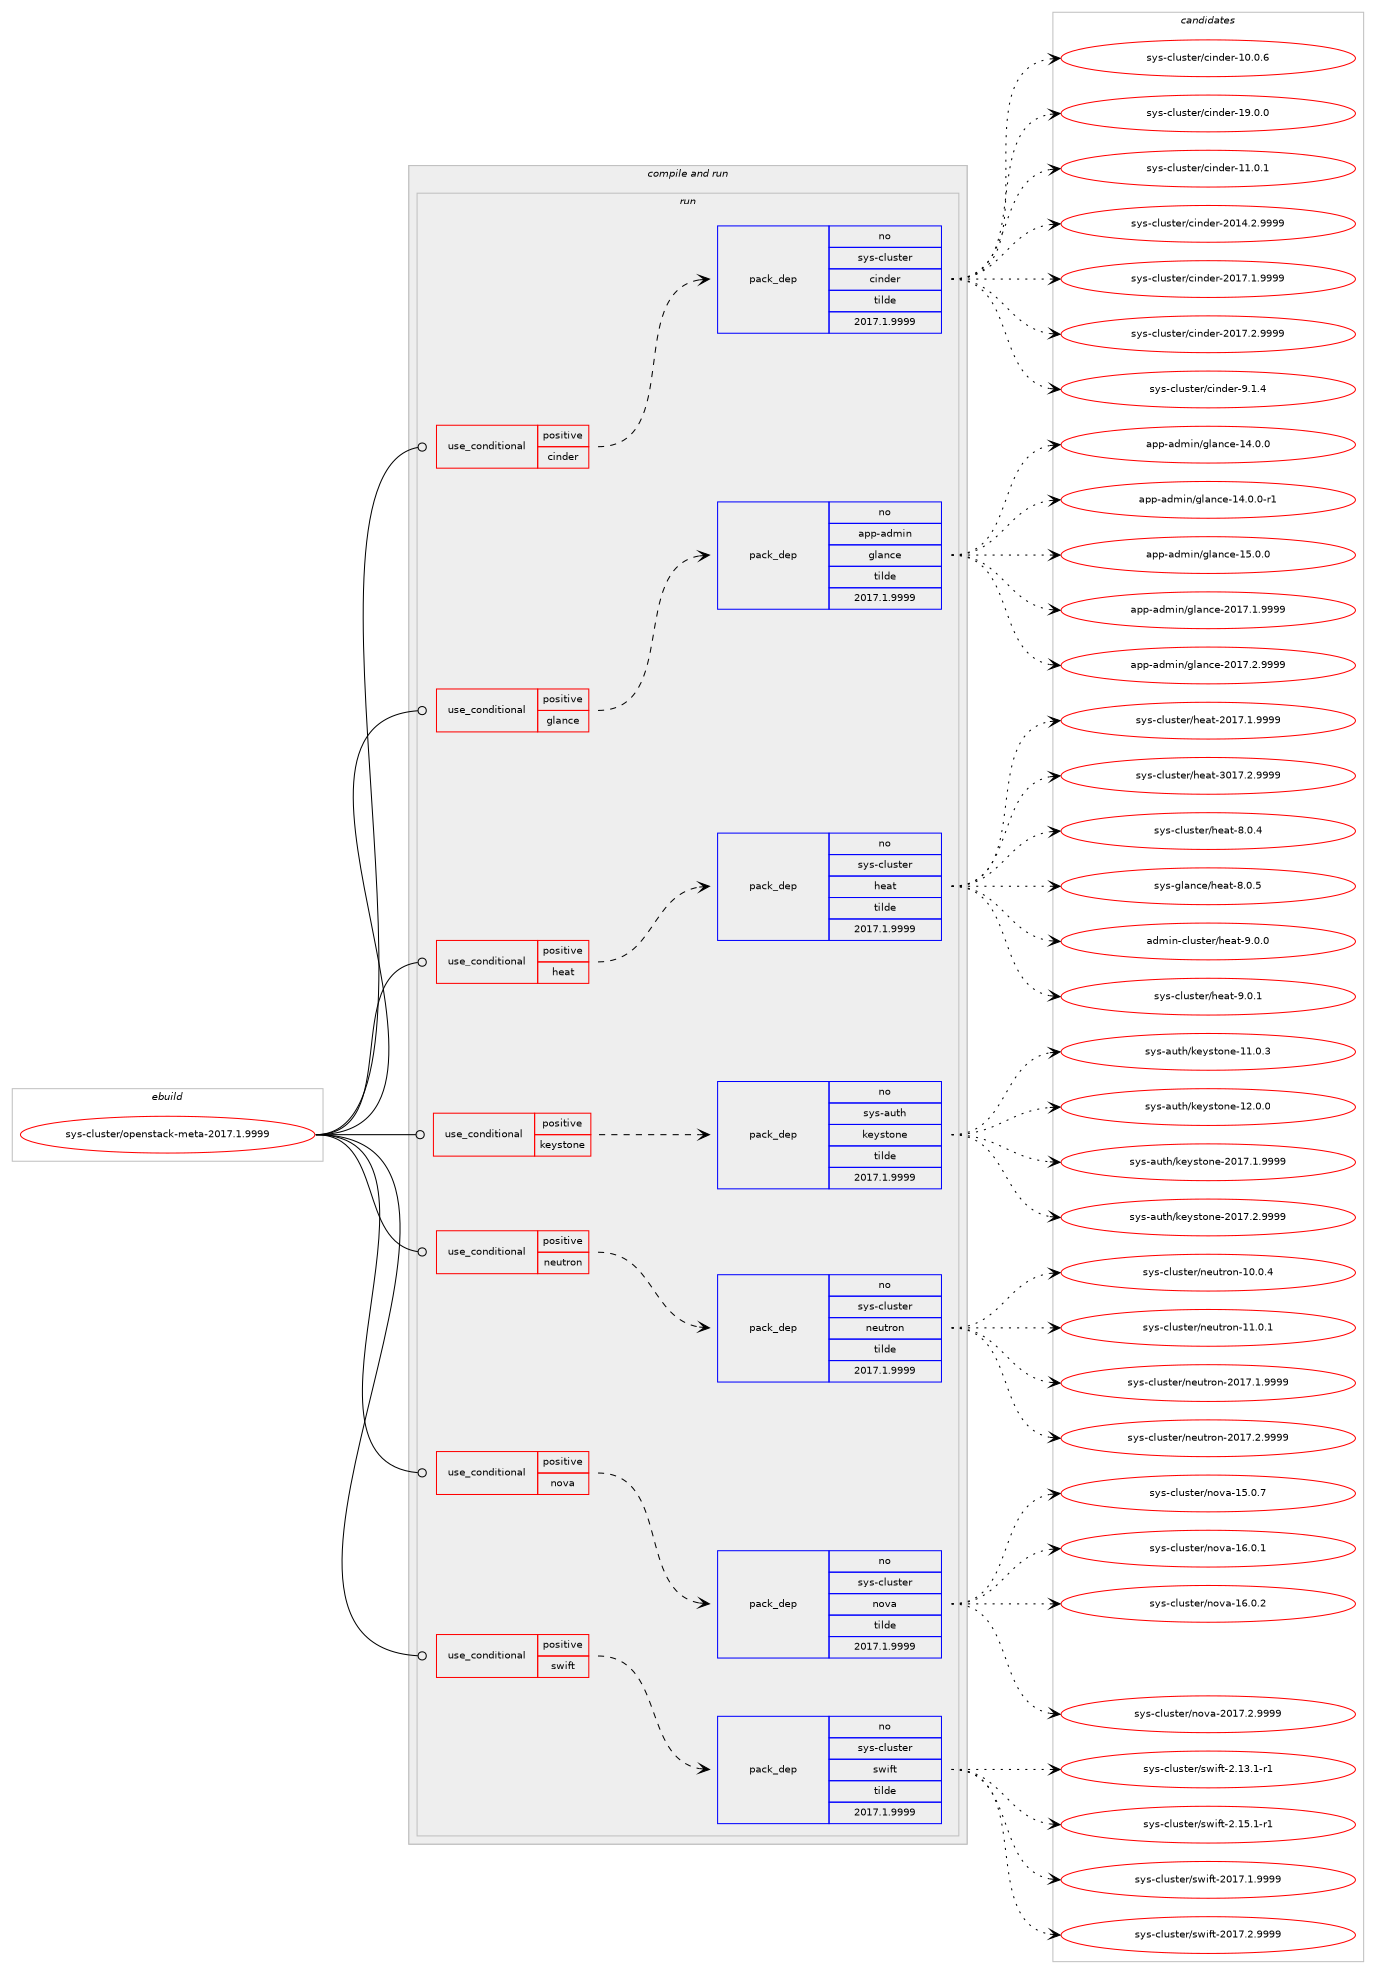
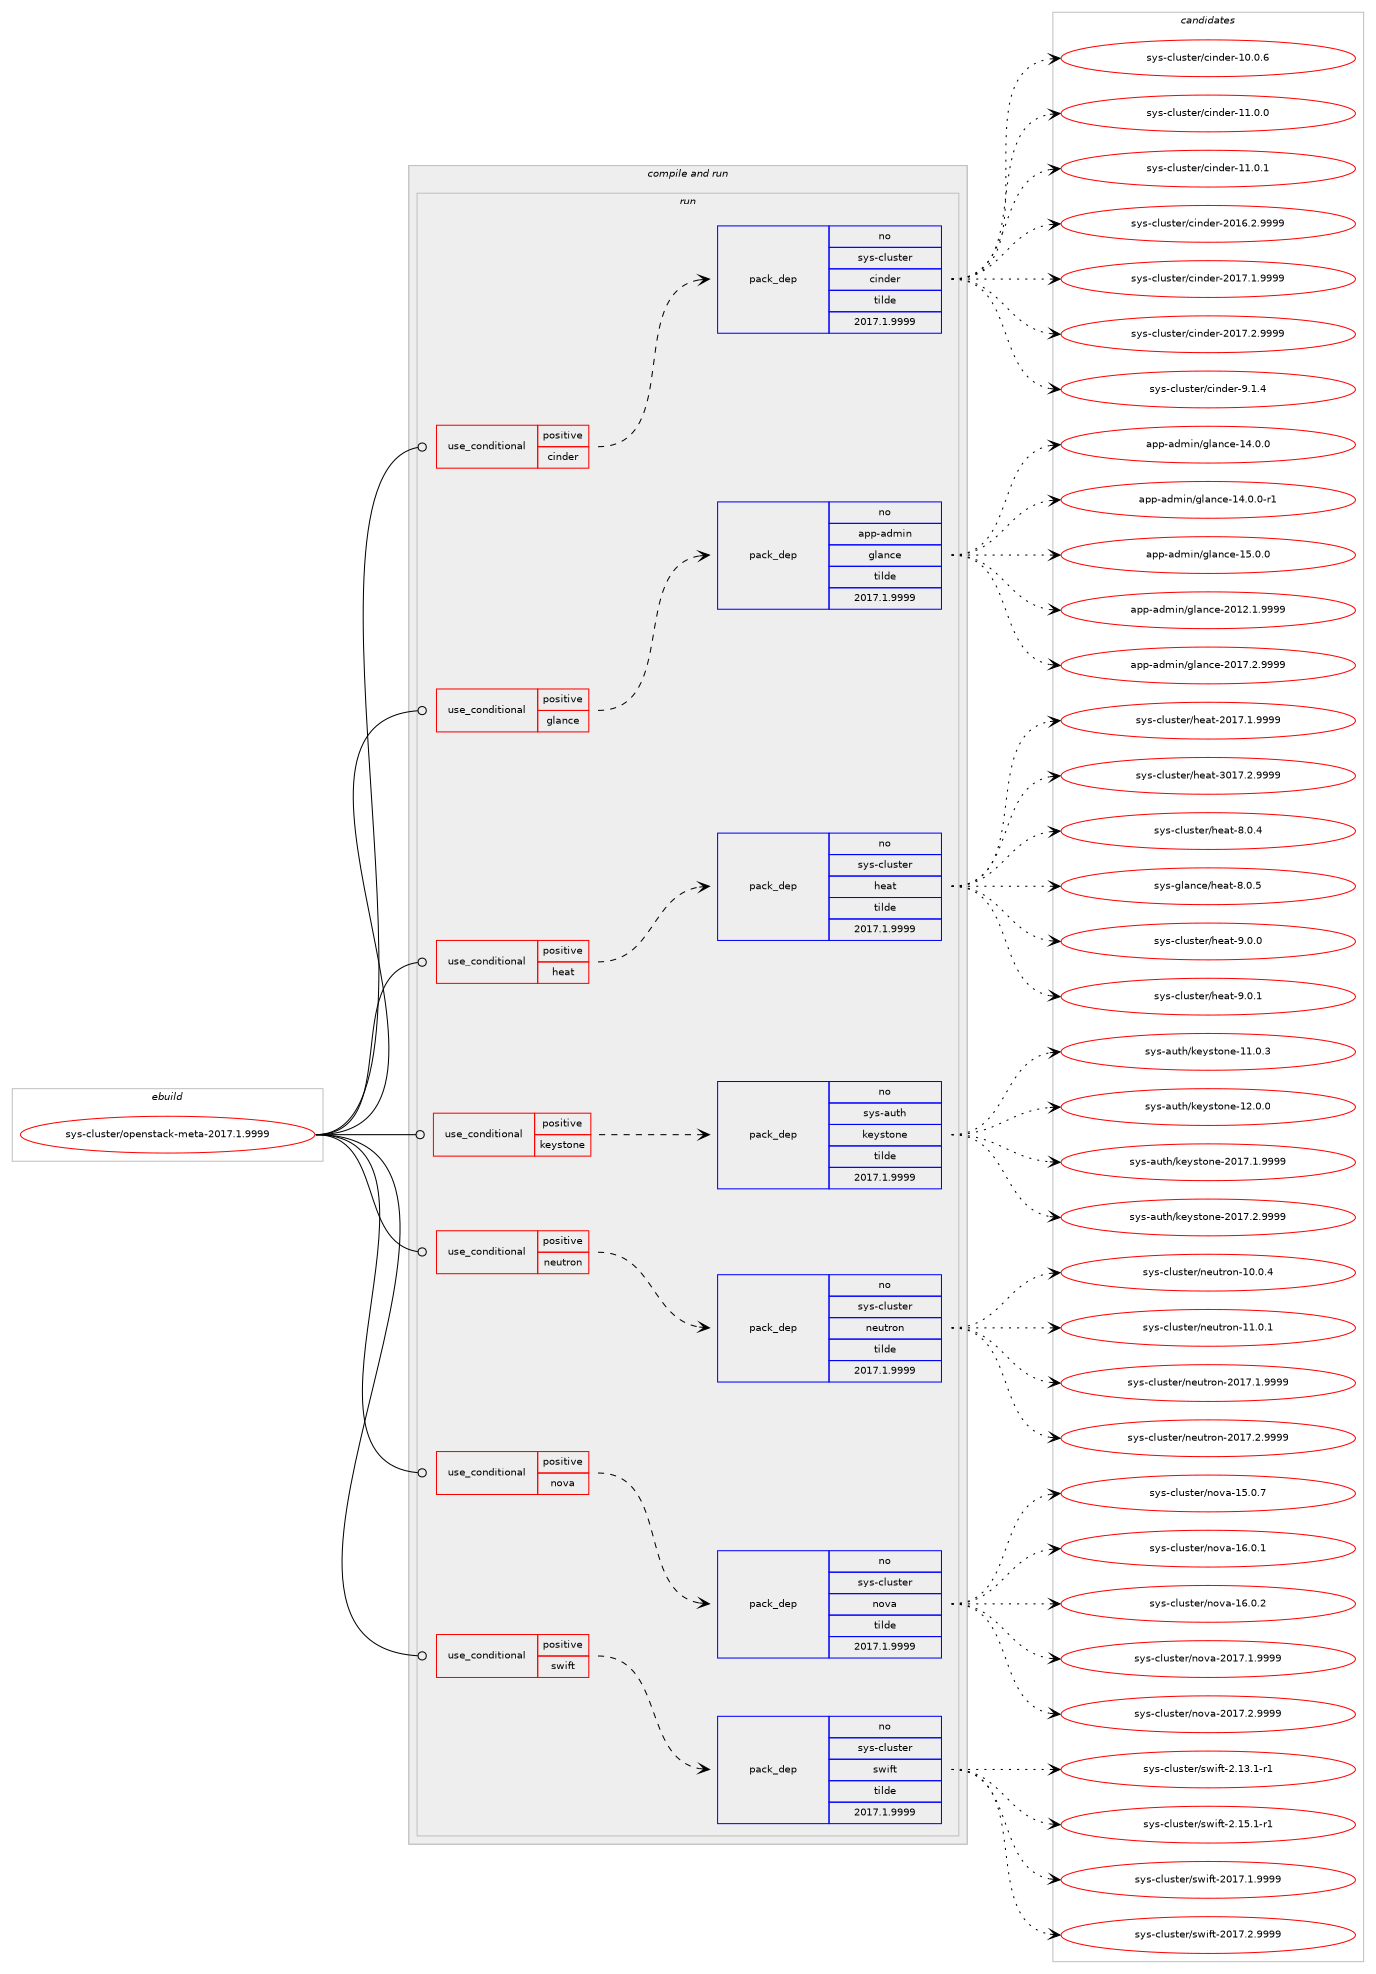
node "sys-cluster/cinder-19.0.0": label "sys-cluster/cinder-19.0.0" -> "sys-cluster/cinder-11.0.0"
node "sys-cluster/cinder-2014.2.9999": label "sys-cluster/cinder-2014.2.9999" -> "sys-cluster/cinder-2016.2.9999"
node "app-admin/glance-2017.1.9999": label "app-admin/glance-2017.1.9999" -> "app-admin/glance-2012.1.9999"
node "admin-cluster/heat-9.0.0": label "admin-cluster/heat-9.0.0" -> "sys-cluster/heat-9.0.0"
node "sys-cluster/nova-2017.1.9999": added
